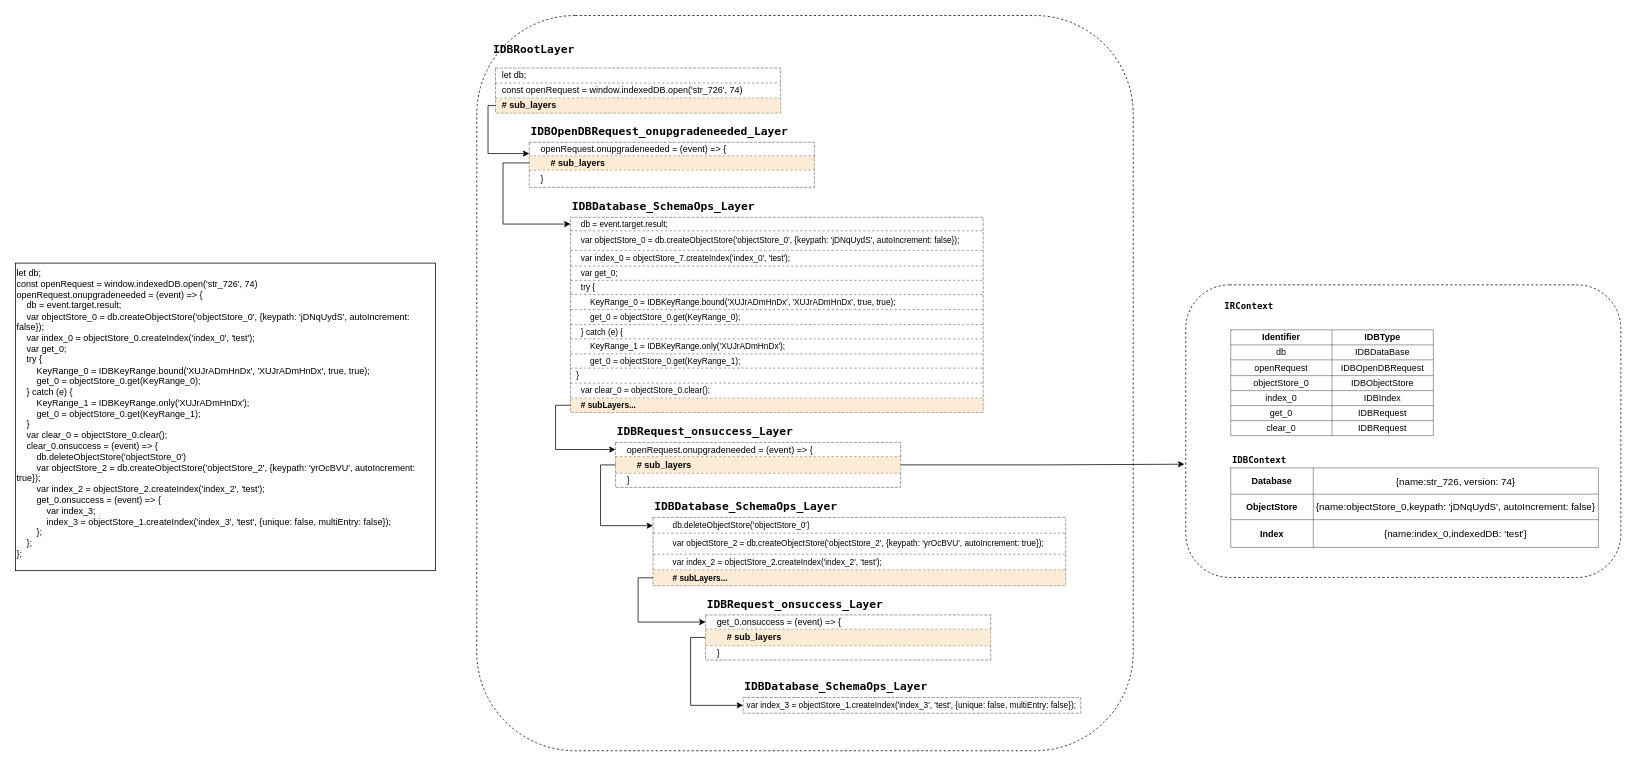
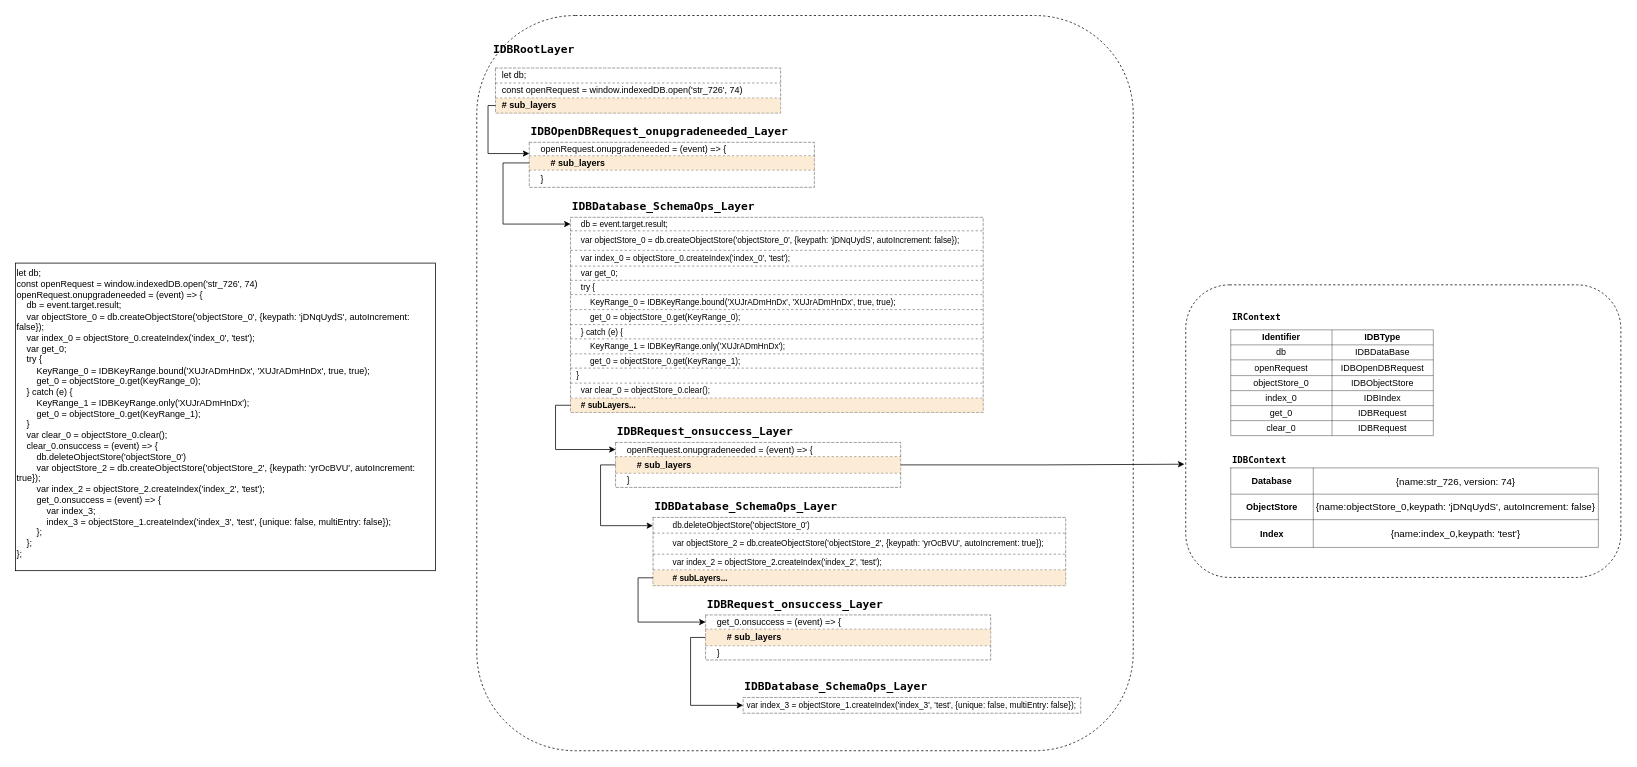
node "var index_0 = objectStore_7.createIndex('index_0', 'test');": label "var index_0 = objectStore_7.createIndex('index_0', 'test');" -> "var index_0 = objectStore_0.createIndex('index_0', 'test');"
node "IRContext": moved (1253, 307) -> (1260, 318)
node "{name:index_0,indexedDB: 'test'}": label "{name:index_0,indexedDB: 'test'}" -> "{name:index_0,keypath: 'test'}"
